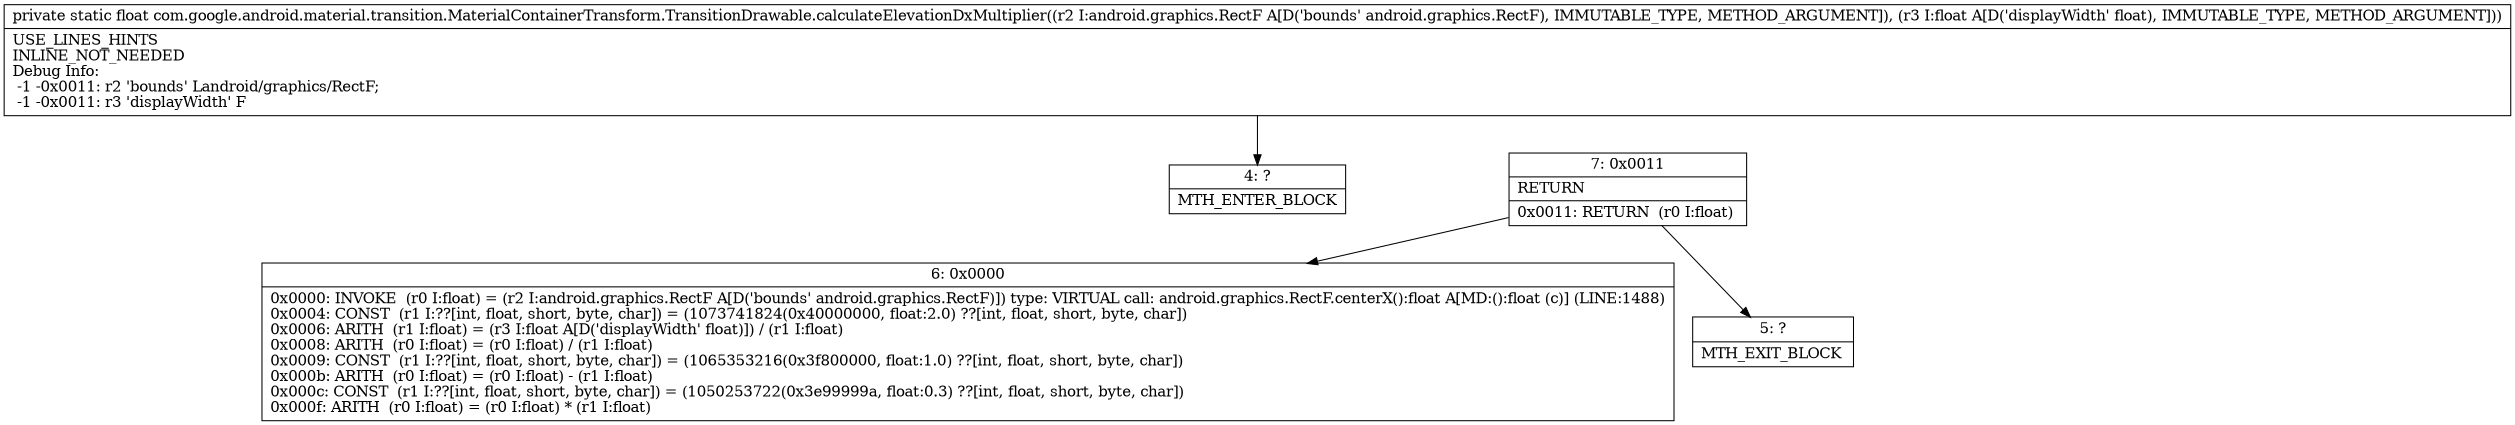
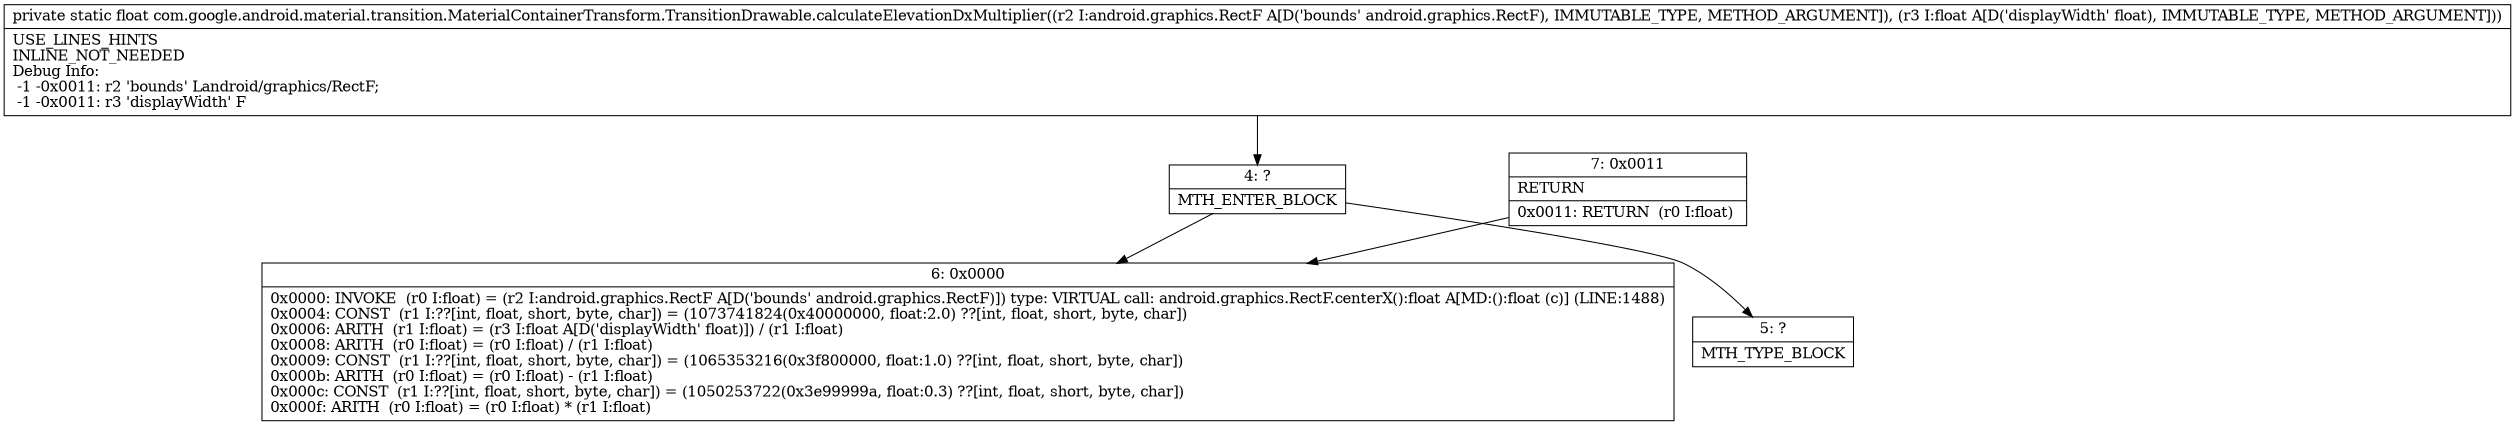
edge "4: ?" -> "6: 0x0000": added
edge "7: 0x0011" -> "5: ?": now "4: ?" -> "5: ?"
node "5: ?": text "MTH_EXIT_BLOCK" -> "MTH_TYPE_BLOCK"
